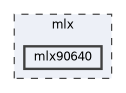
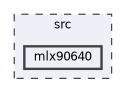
cluster "mlx": label "mlx" -> "src"
